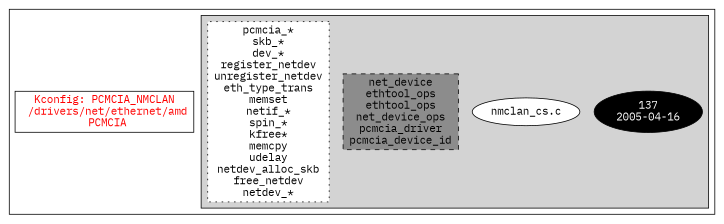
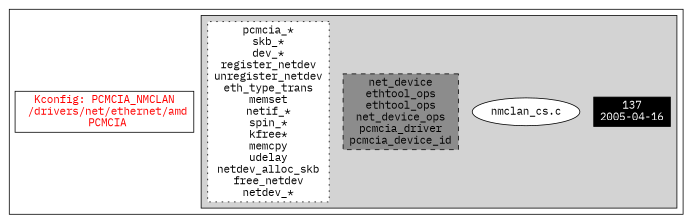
node "137 2005-04-16": shape ellipse -> box
